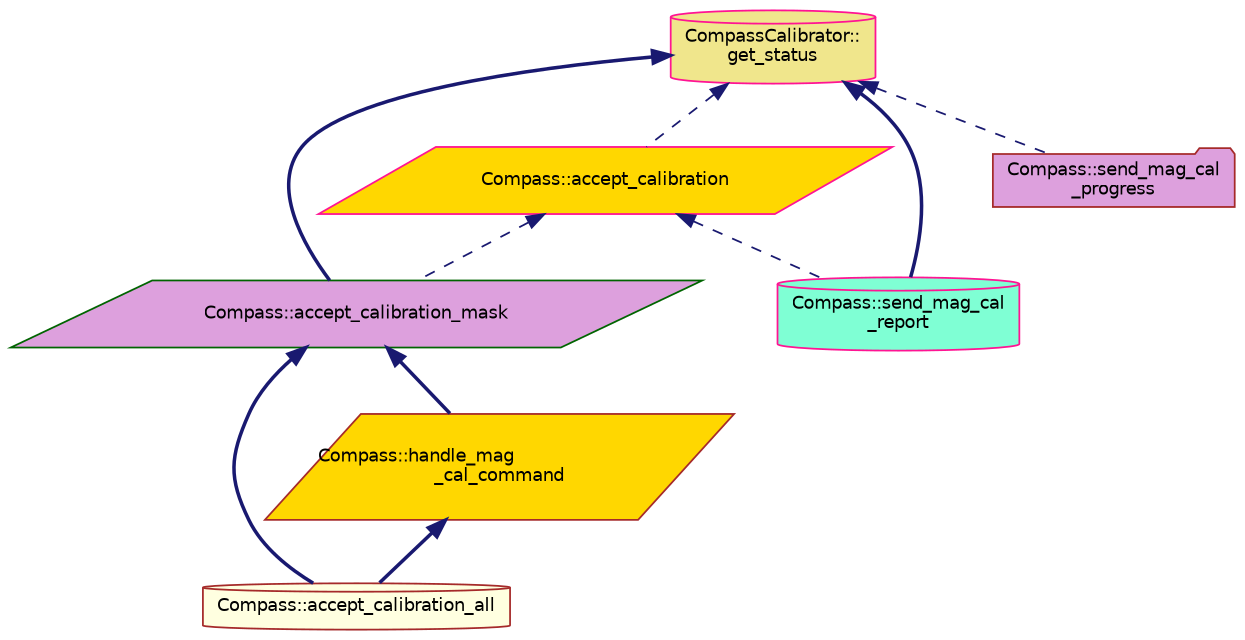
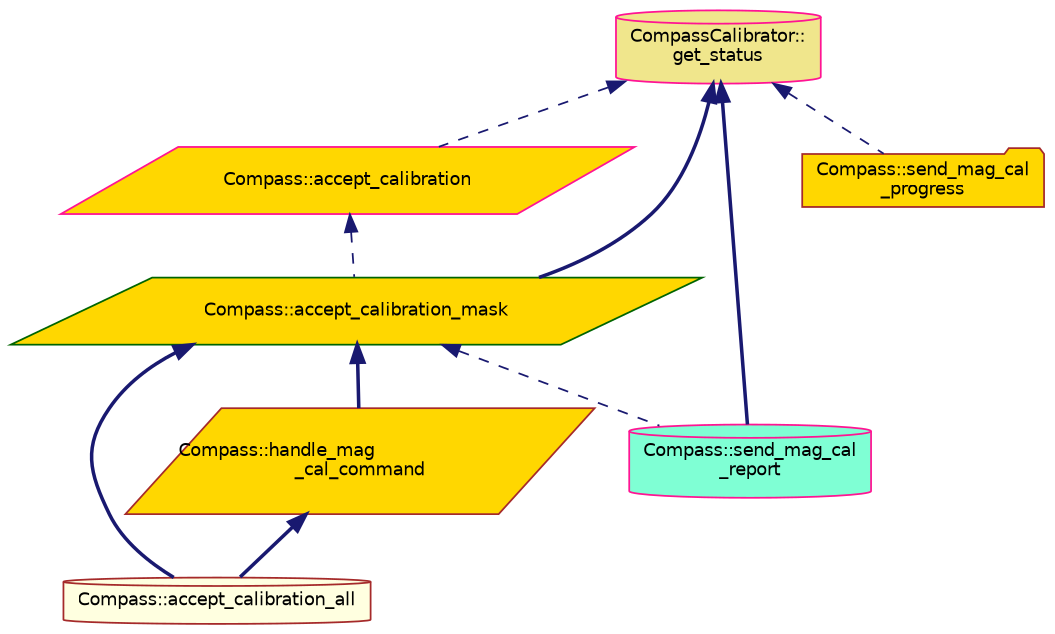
node "Compass::send_mag_cal _progress": fillcolor plum -> gold
edge "Compass::send_mag_cal _report" -> "Compass::accept_calibration": now "Compass::send_mag_cal _report" -> "Compass::accept_calibration_mask"
node "Compass::accept_calibration_mask": fillcolor plum -> gold
